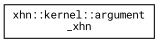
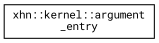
node "xhn::kernel::argument _xhn": label "xhn::kernel::argument _xhn" -> "xhn::kernel::argument _entry"
